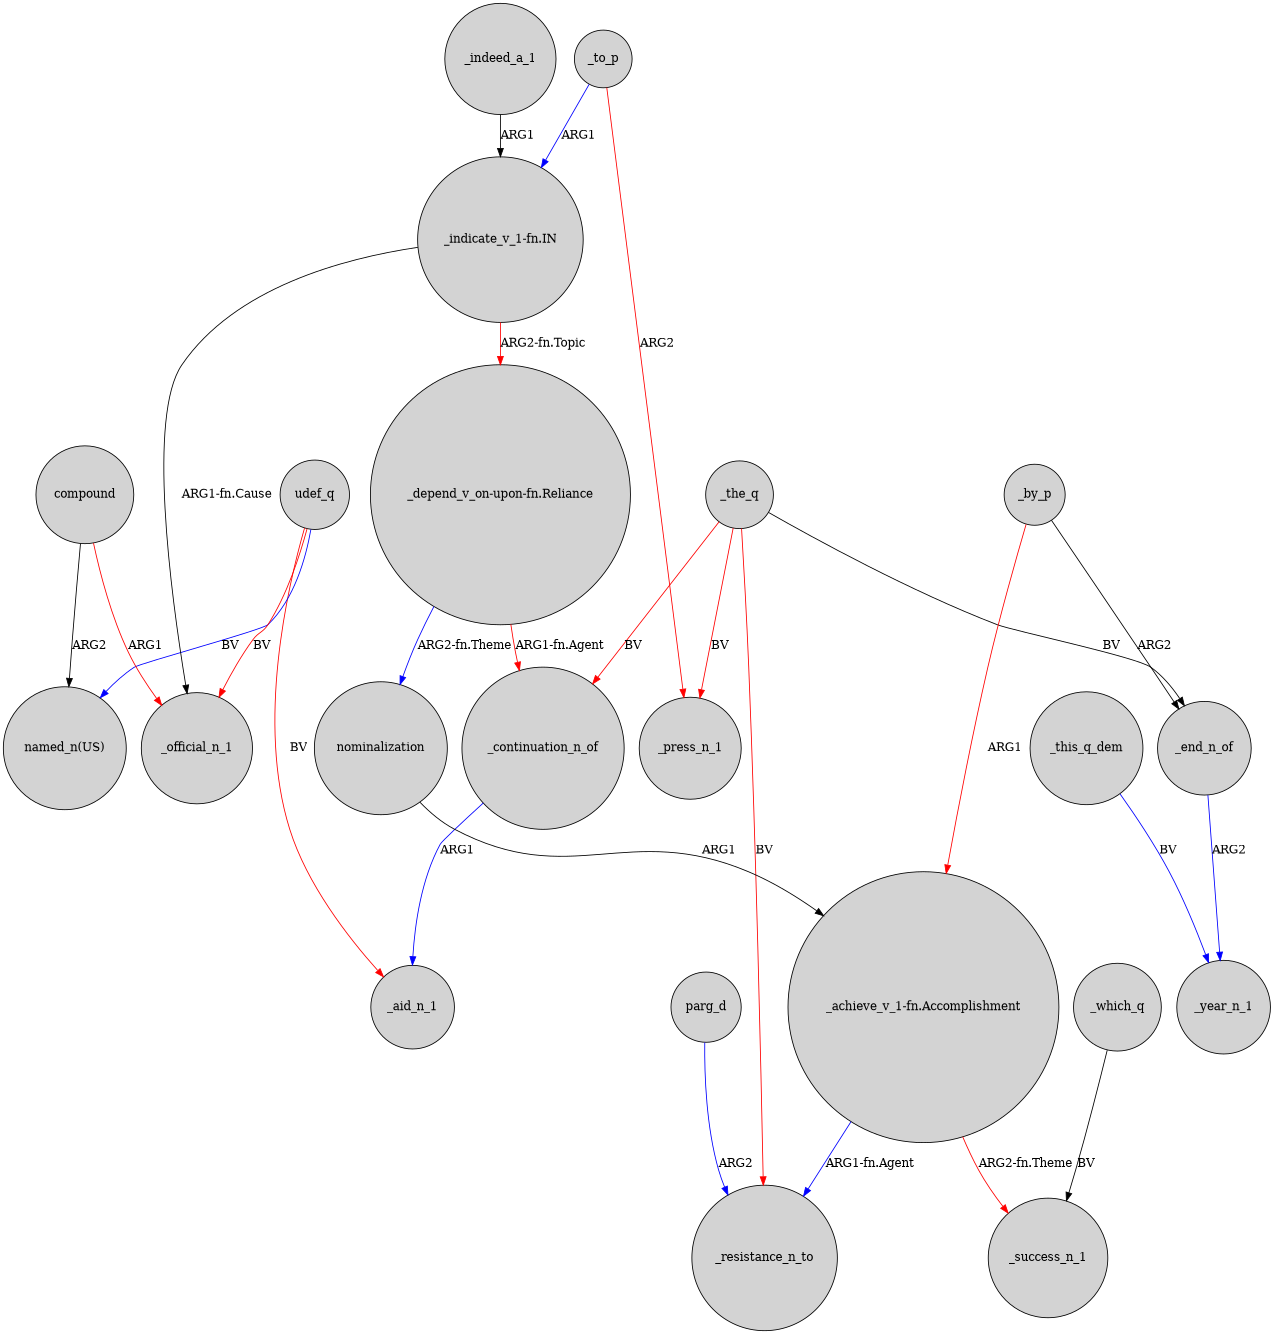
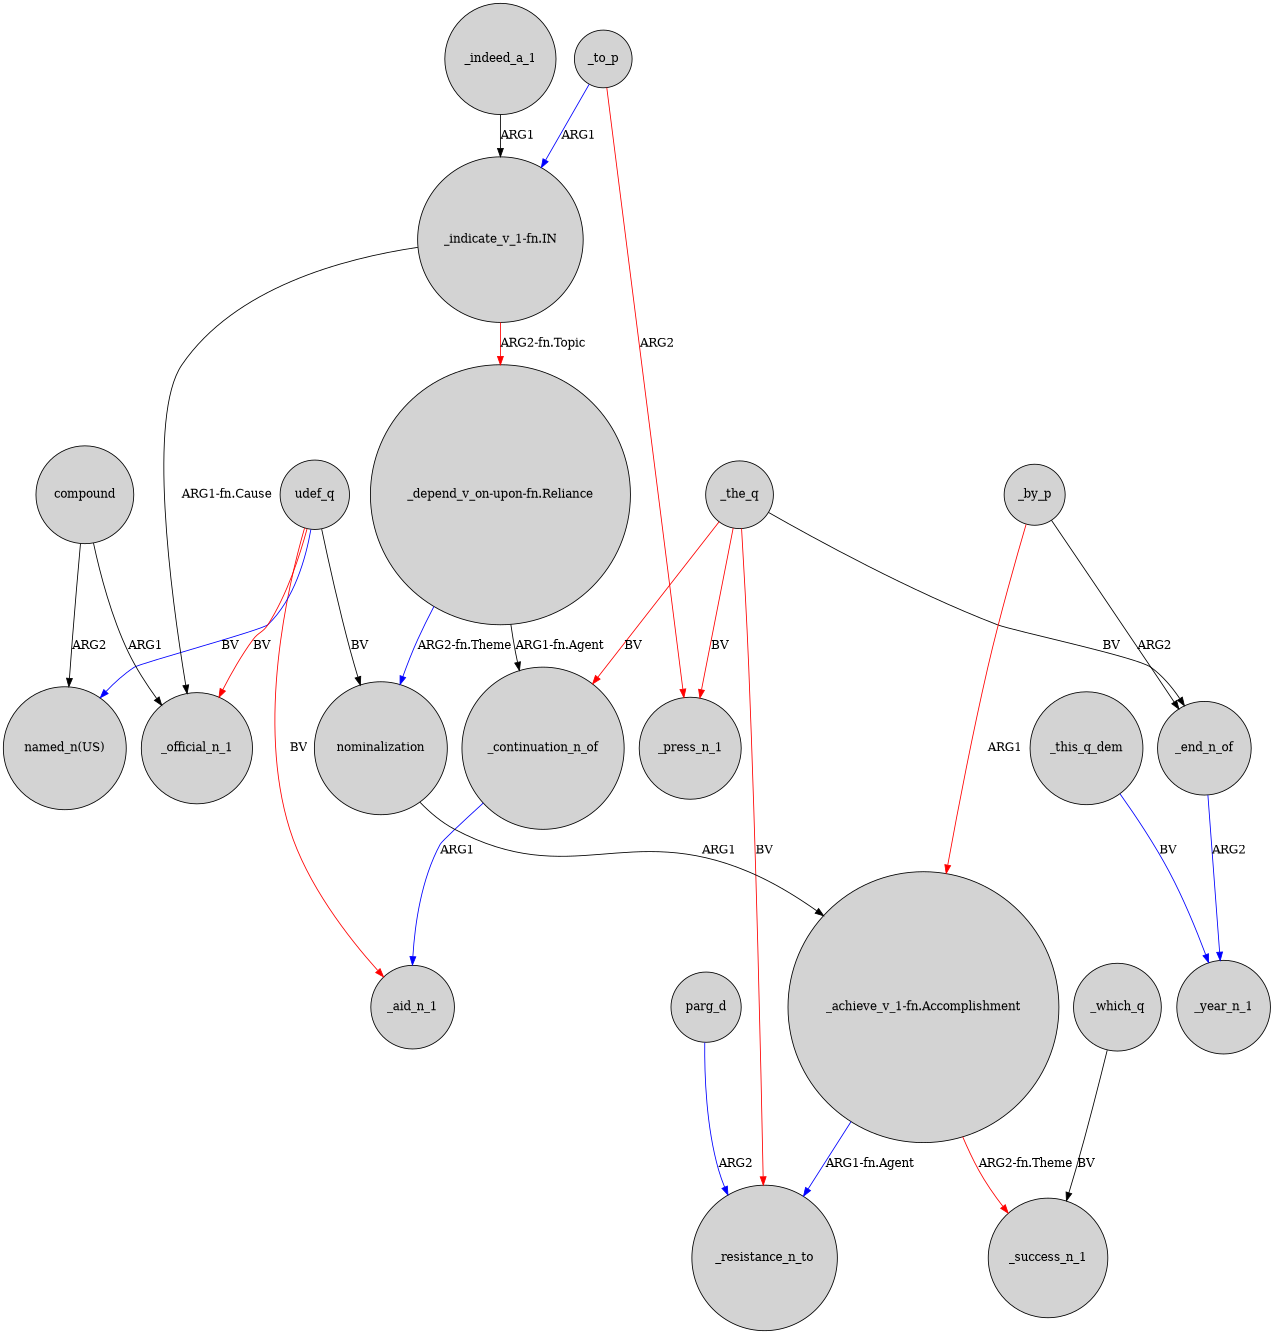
edge "udef_q" -> "nominalization": added, label "BV"
edge "compound" -> "_official_n_1": color red -> black
edge "_depend_v_on-upon-fn.Reliance" -> "_continuation_n_of": color red -> black
